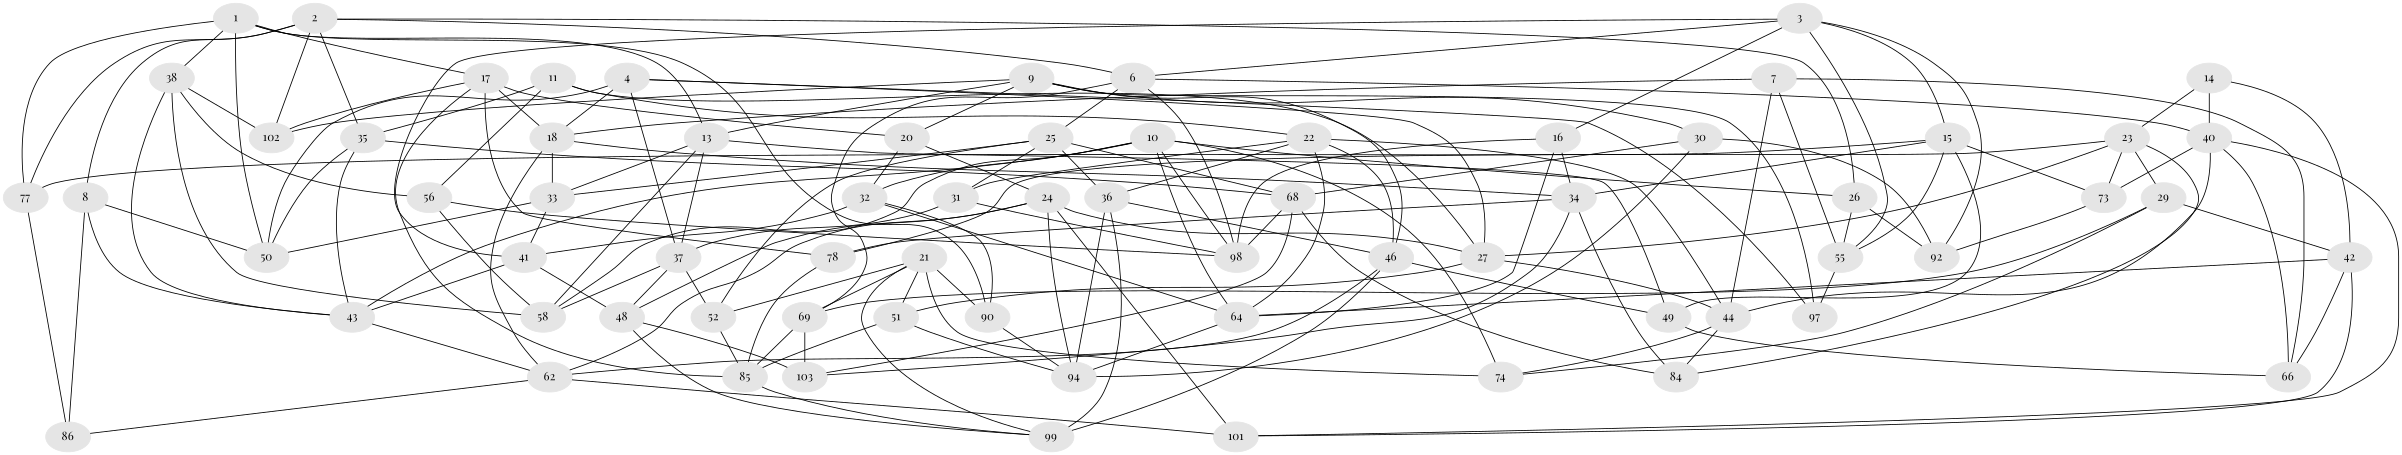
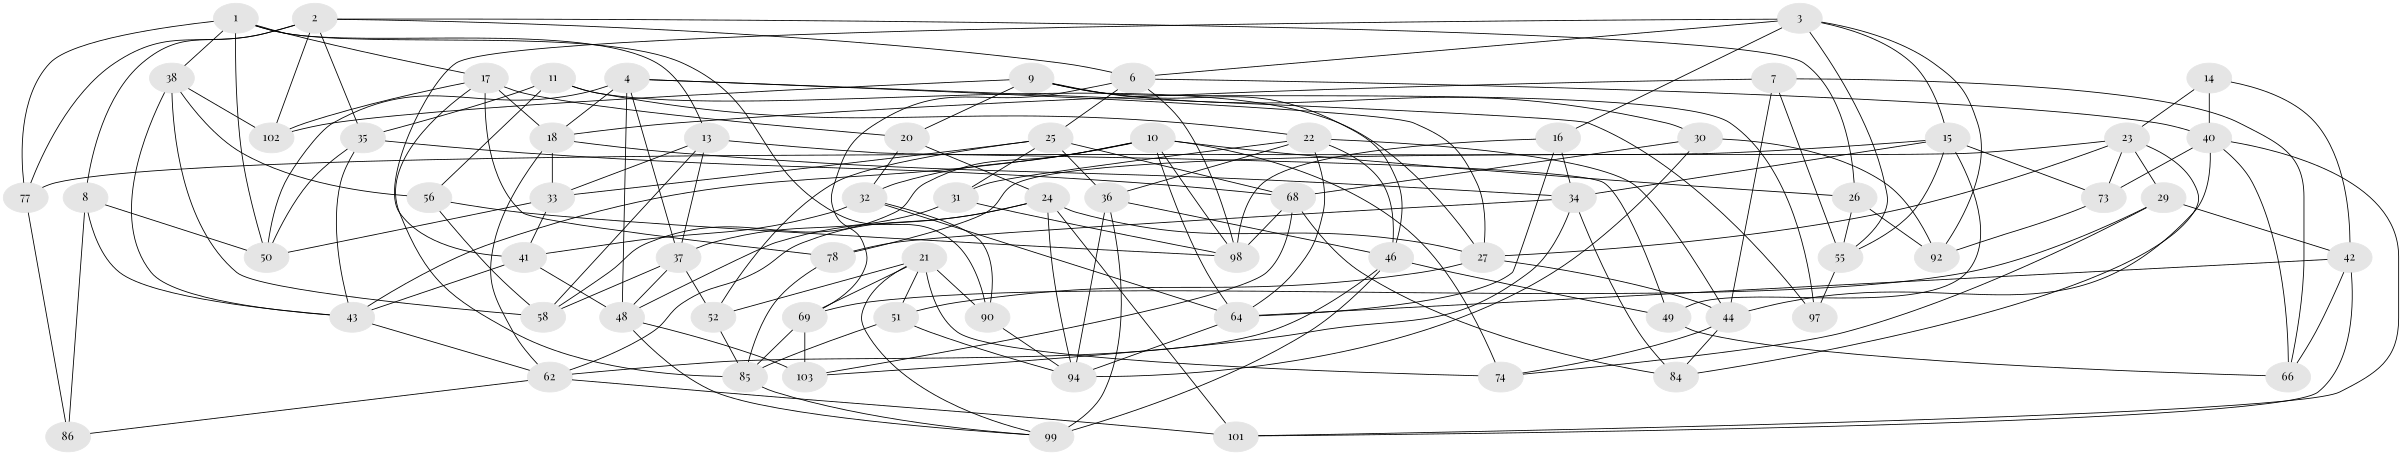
edge "9" -- "13": removed
edge "4" -- "48": added
